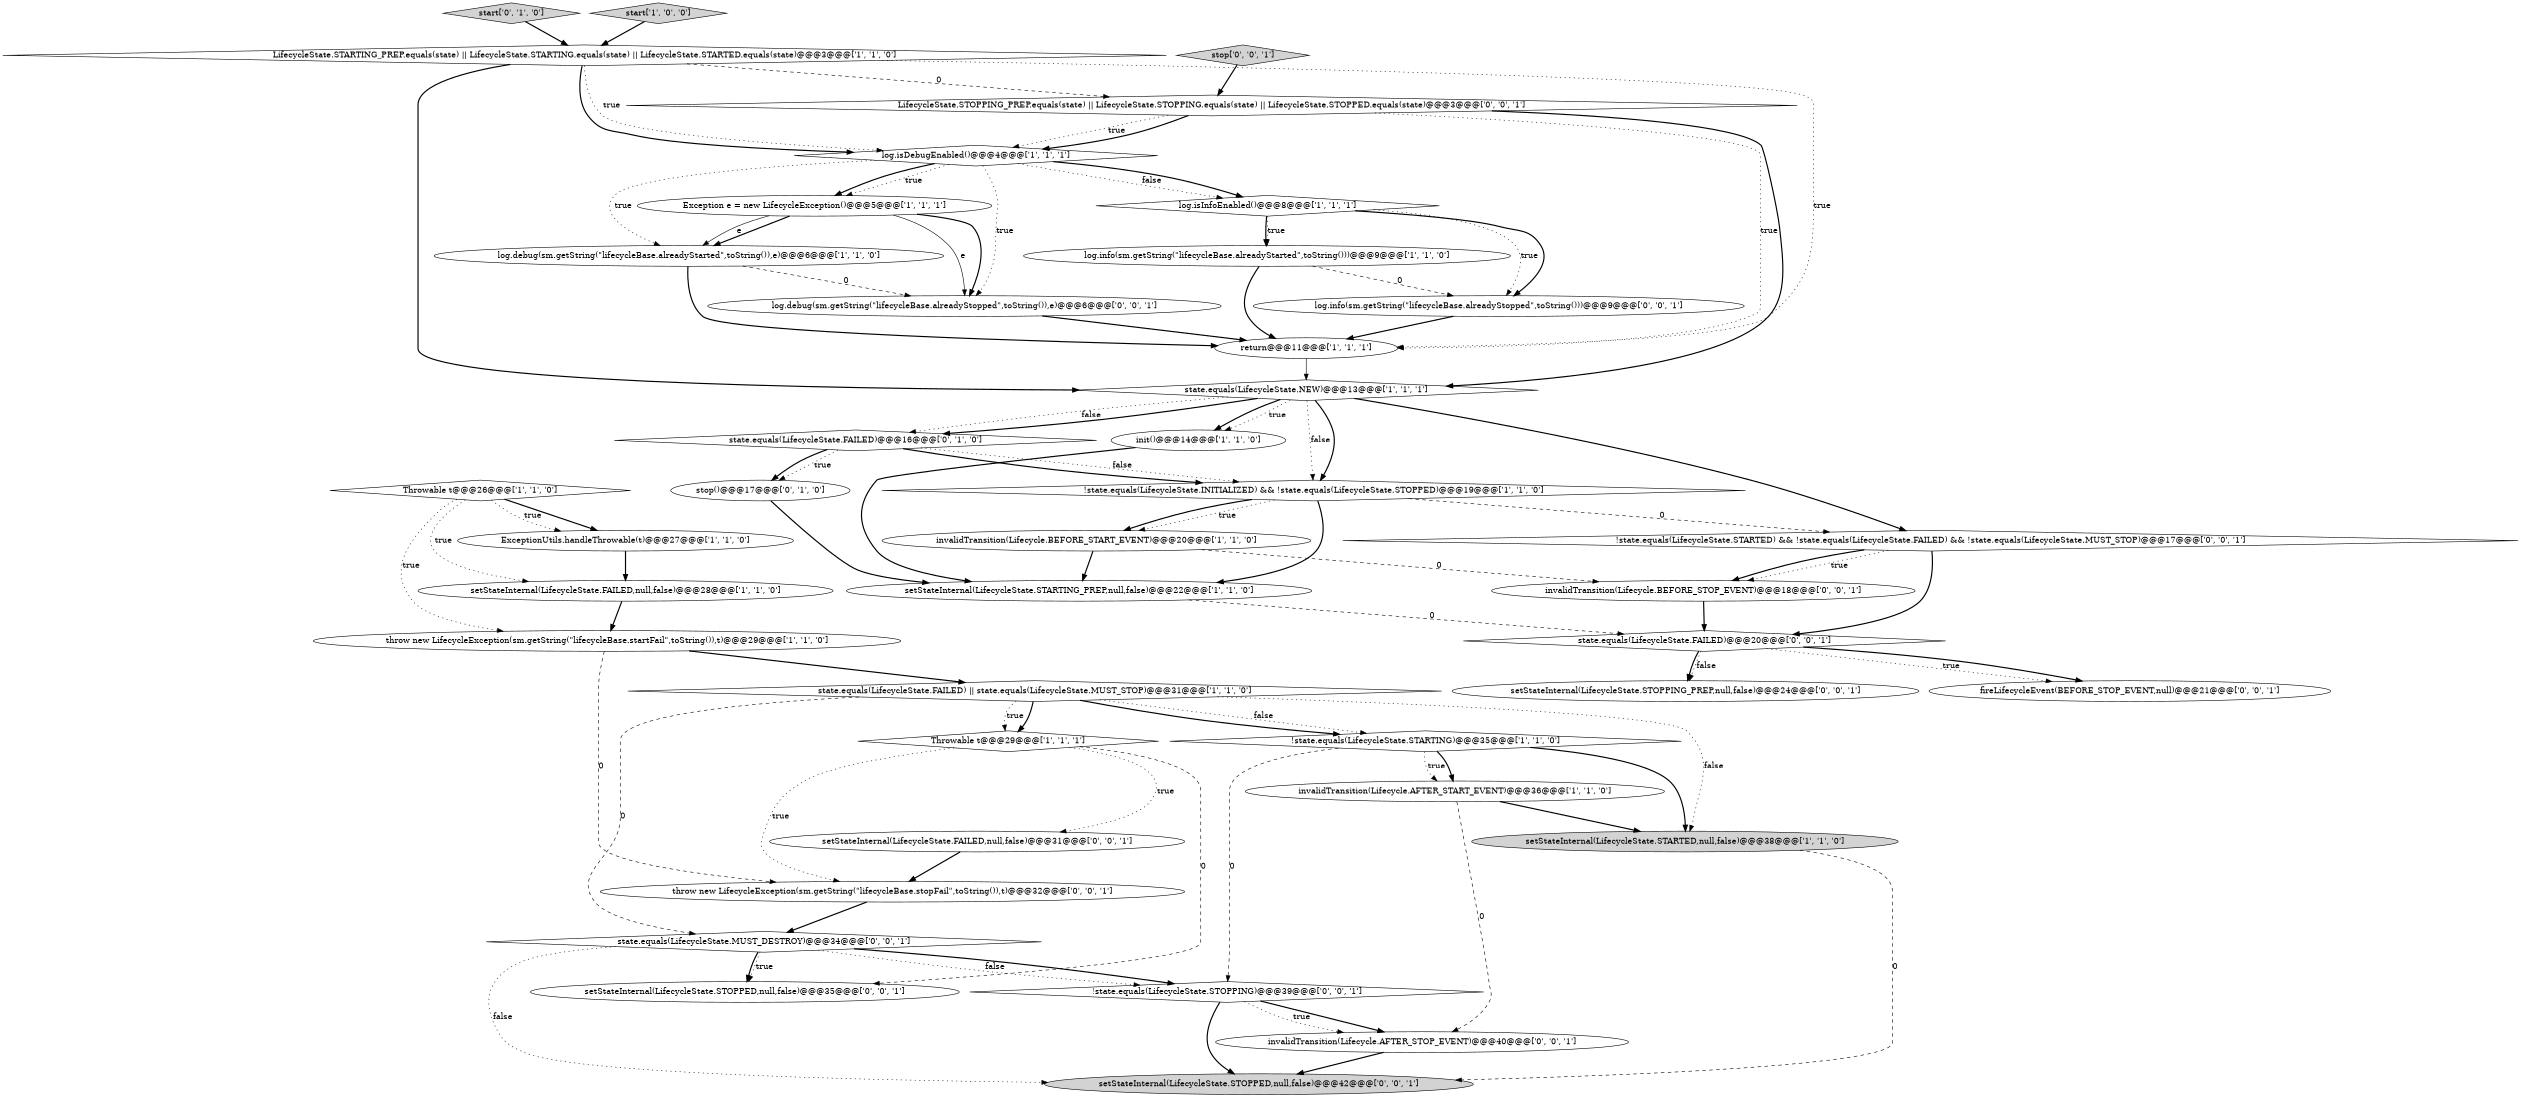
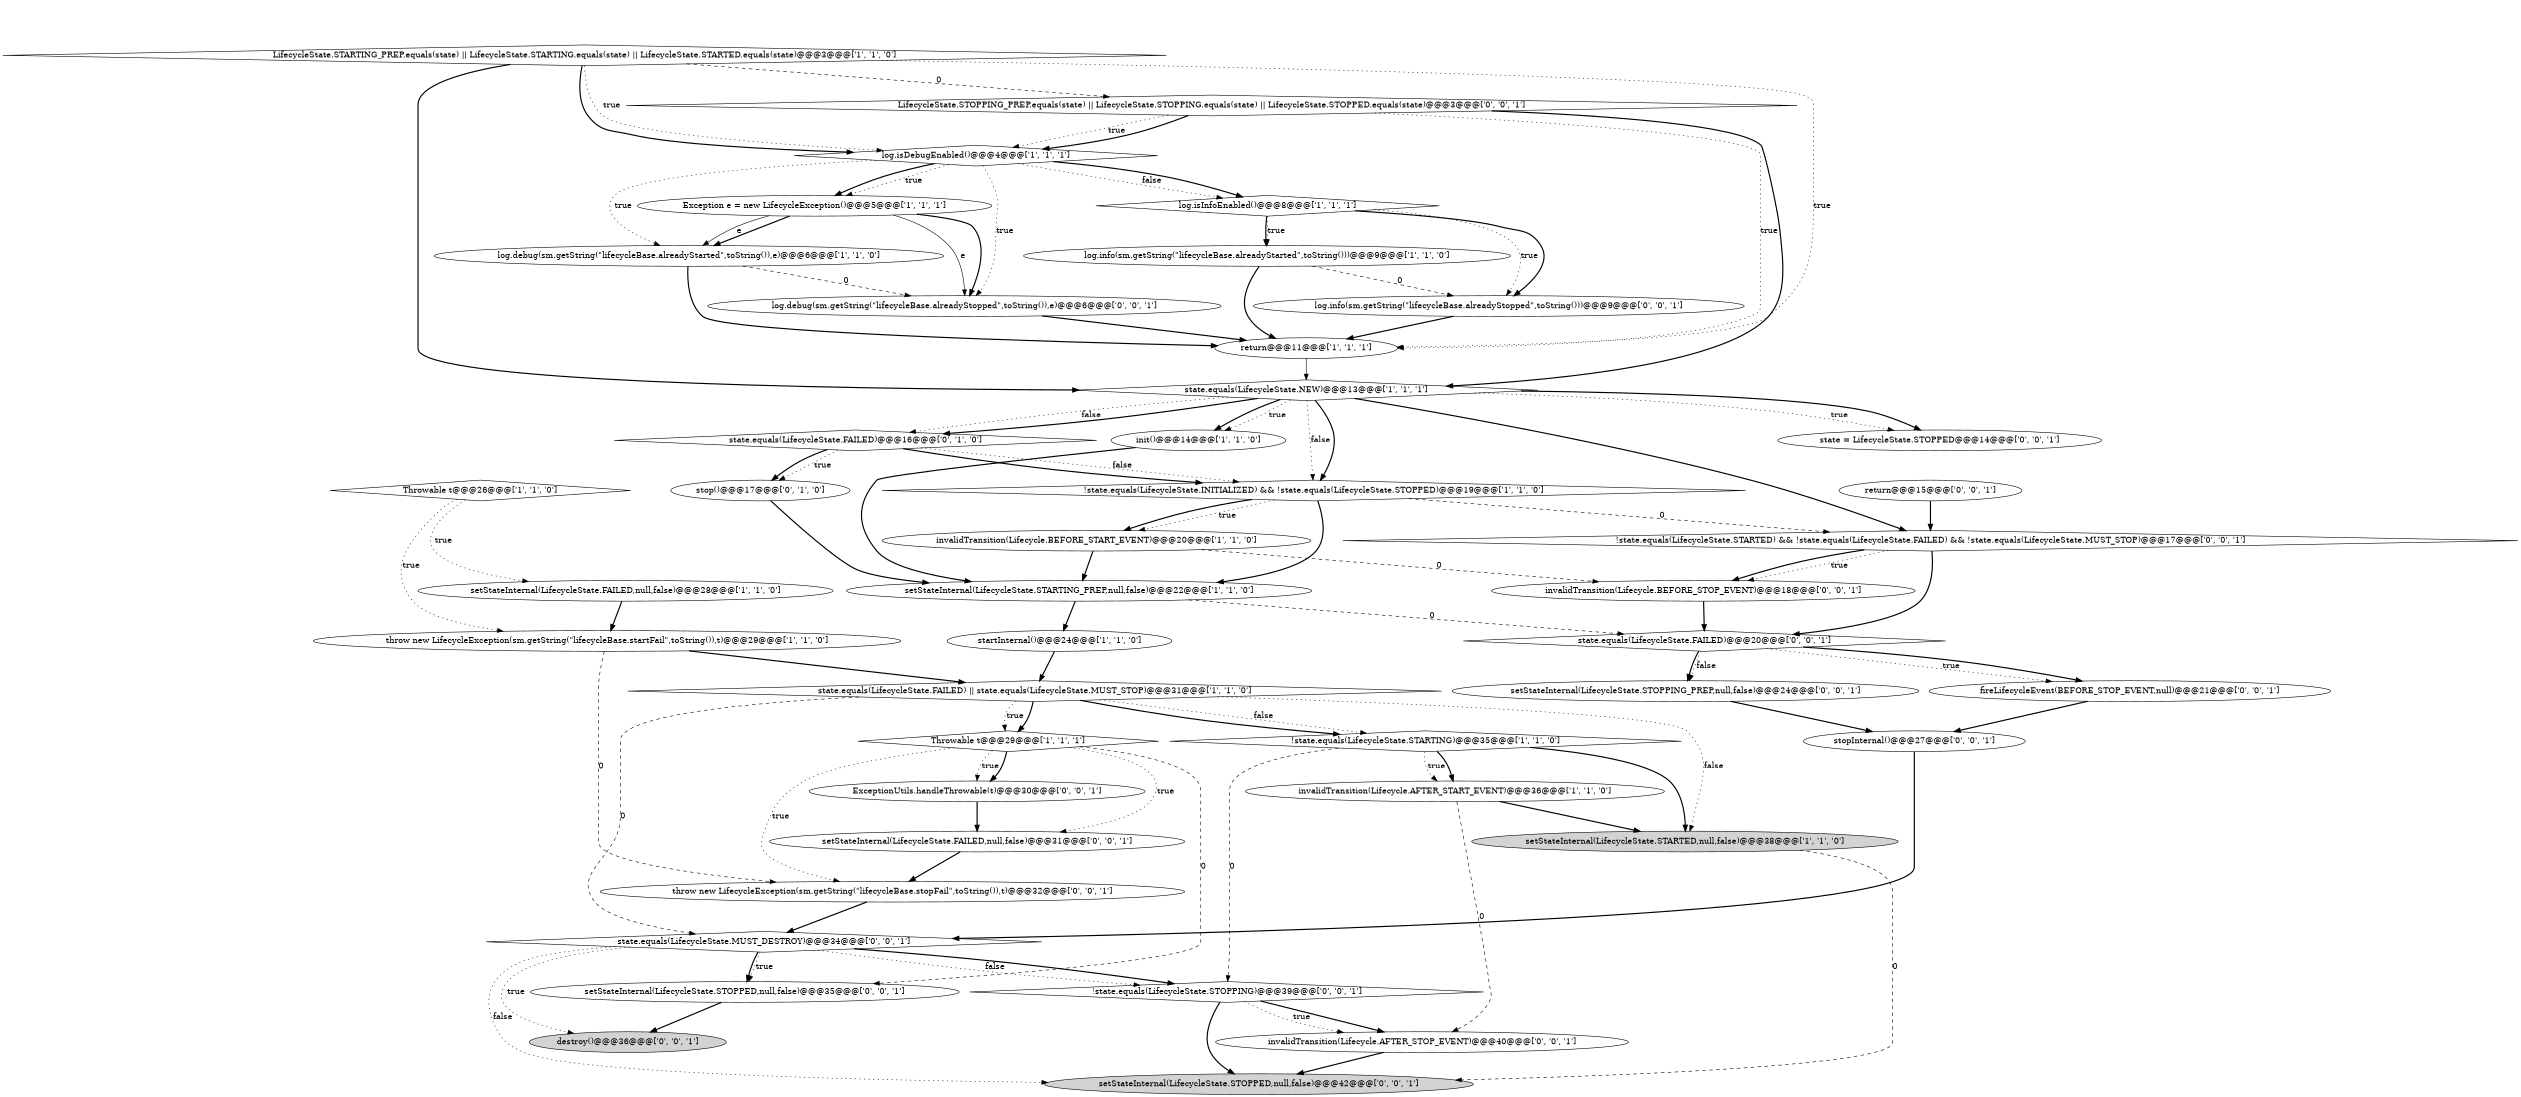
node "start['0', '1', '0']": removed
node "start['1', '0', '0']": removed
node "stop['0', '0', '1']": removed
node "state = LifecycleState.STOPPED@@@14@@@['0', '0', '1']": added
node "return@@@15@@@['0', '0', '1']": added
node "ExceptionUtils.handleThrowable(t)@@@27@@@['1', '1', '0']": removed
node "startInternal()@@@24@@@['1', '1', '0']": added
node "stopInternal()@@@27@@@['0', '0', '1']": added
node "ExceptionUtils.handleThrowable(t)@@@30@@@['0', '0', '1']": added
node "destroy()@@@36@@@['0', '0', '1']": added
